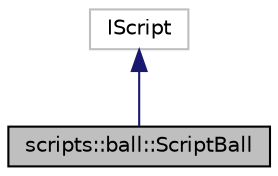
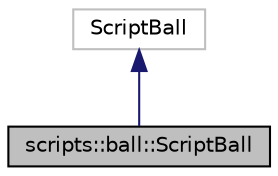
node "IScript": label "IScript" -> "ScriptBall"
